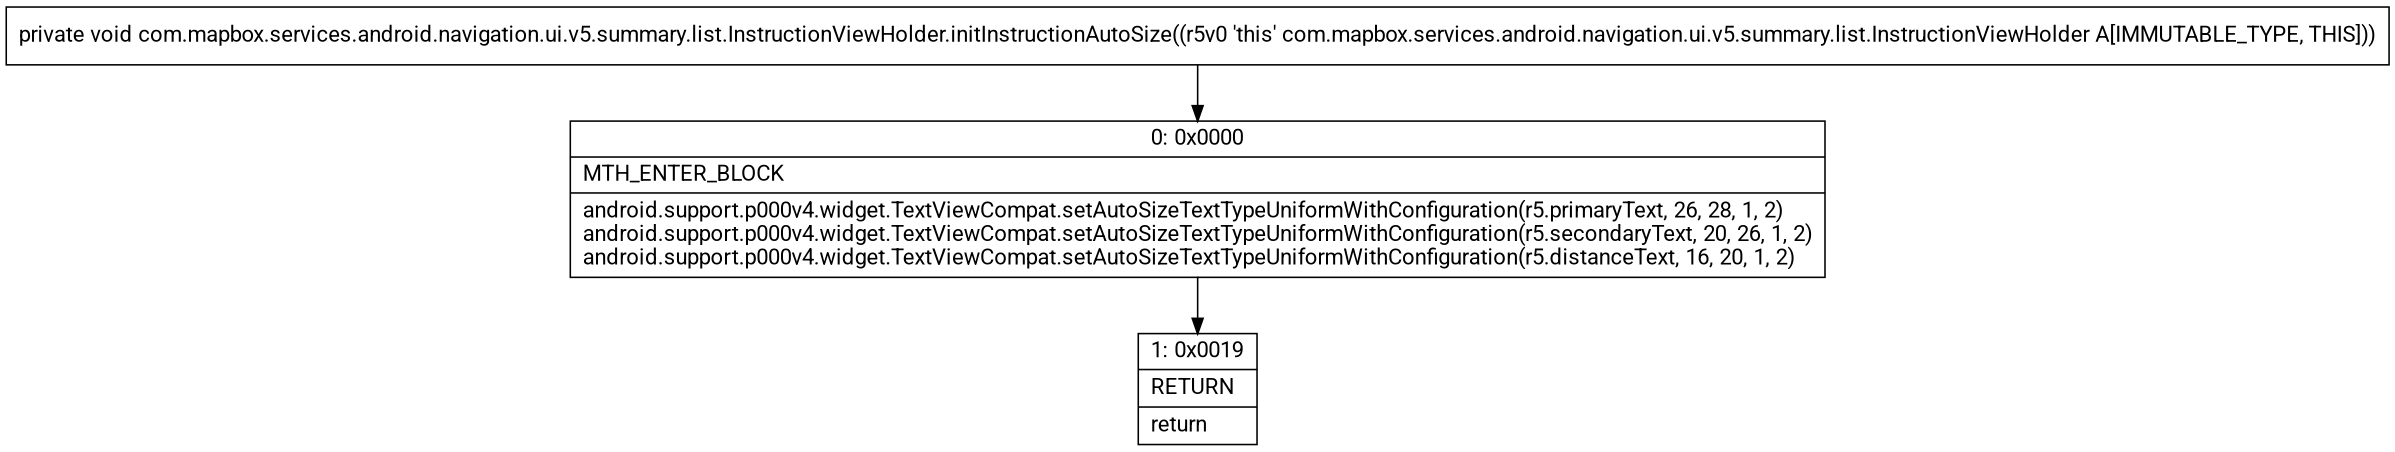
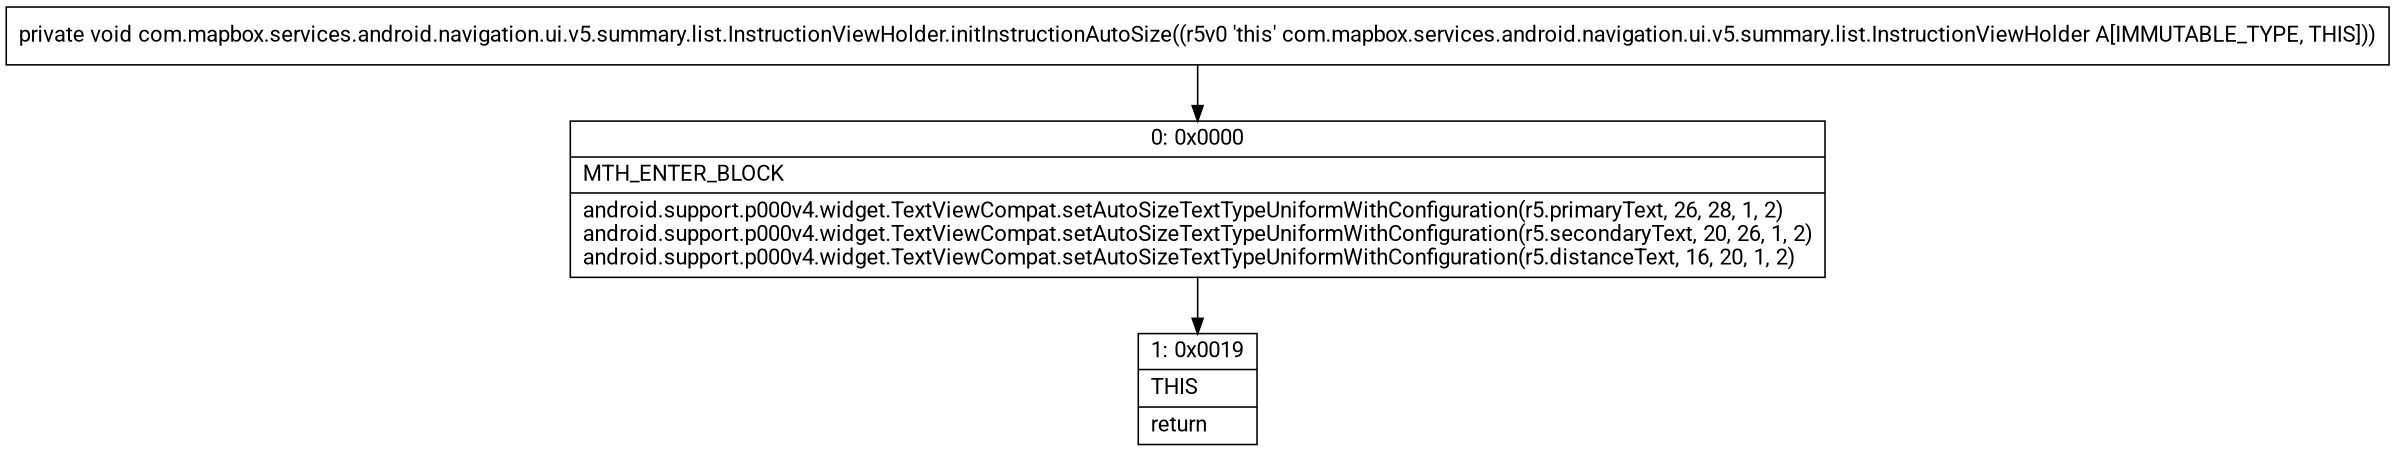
node "1: 0x0019": text "RETURN" -> "THIS"
